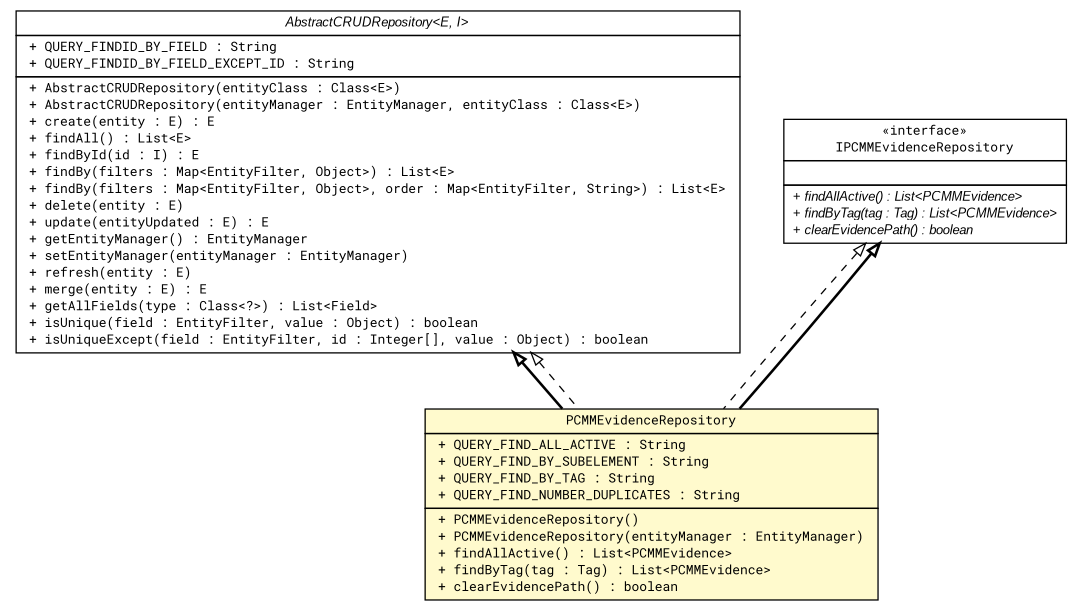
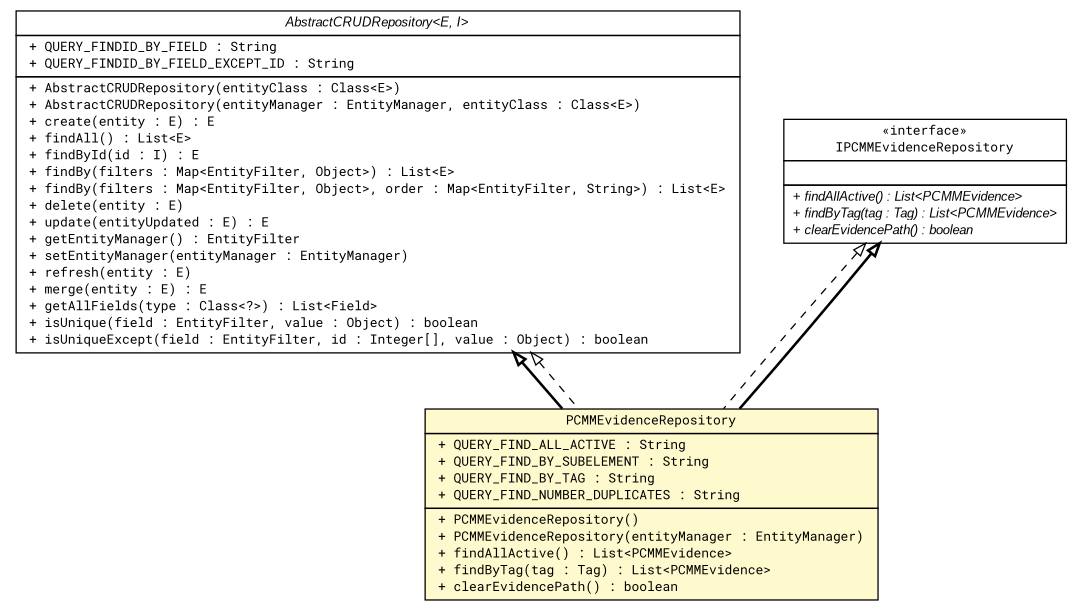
node "AbstractCRUDRepository<E, I>": text "+ getEntityManager() : EntityManager" -> "+ getEntityManager() : EntityFilter"
